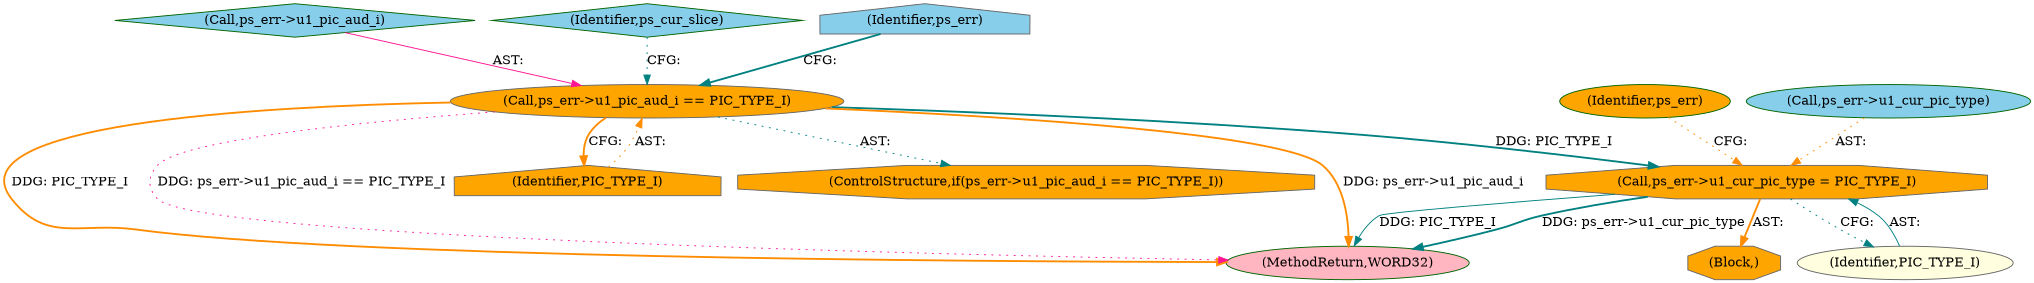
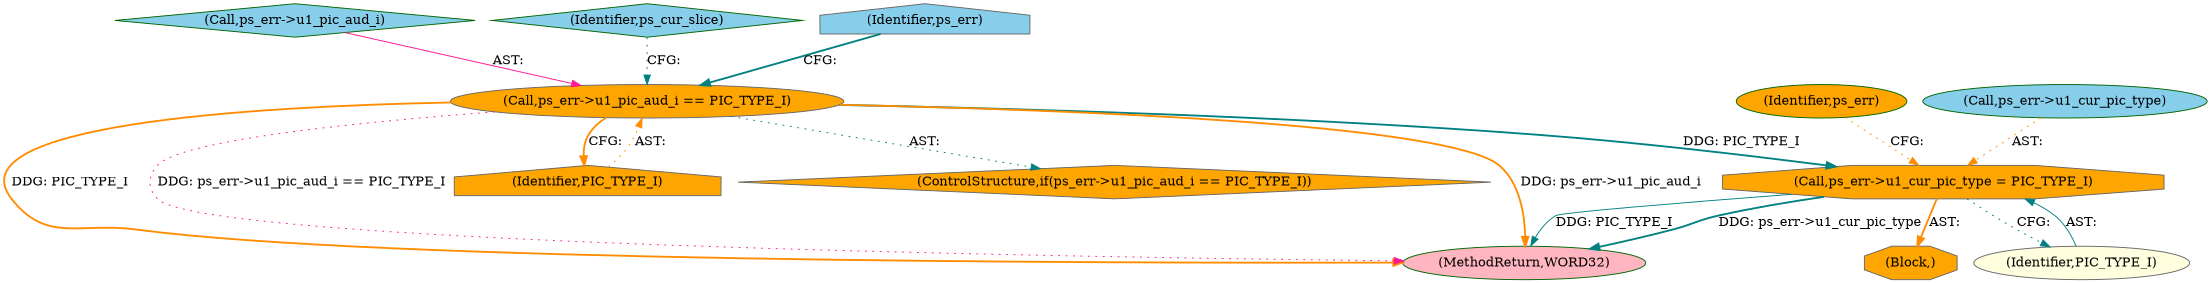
node "(ControlStructure,if(ps_err->u1_pic_aud_i == PIC_TYPE_I))": shape octagon -> diamond
